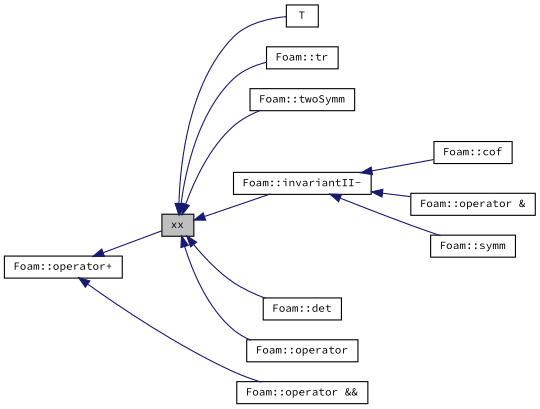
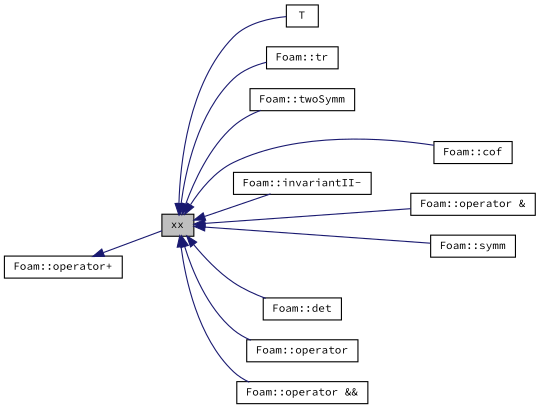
edge "Foam::cof" -> "Foam::invariantII-": now "Foam::cof" -> "xx"
edge "Foam::operator &" -> "Foam::invariantII-": now "Foam::operator &" -> "xx"
edge "Foam::symm" -> "Foam::invariantII-": now "Foam::symm" -> "xx"
edge "Foam::operator &&" -> "Foam::operator+": now "Foam::operator &&" -> "xx"
